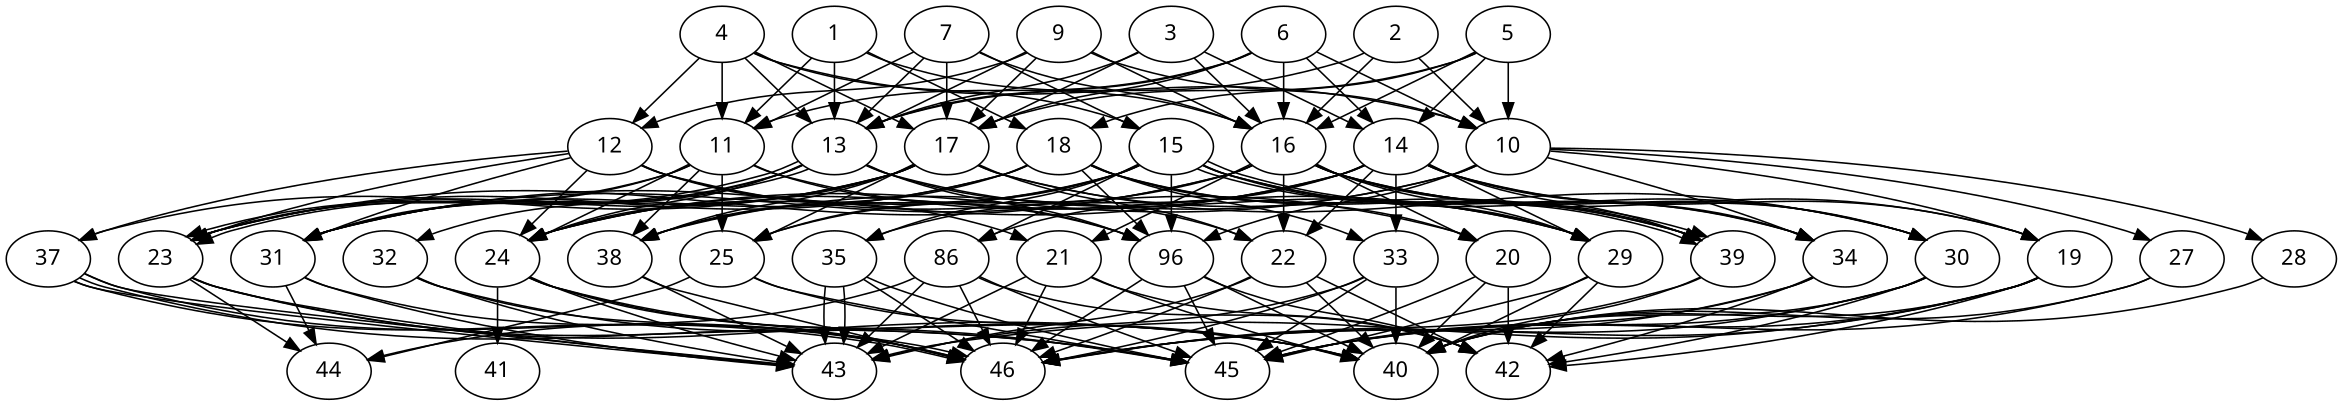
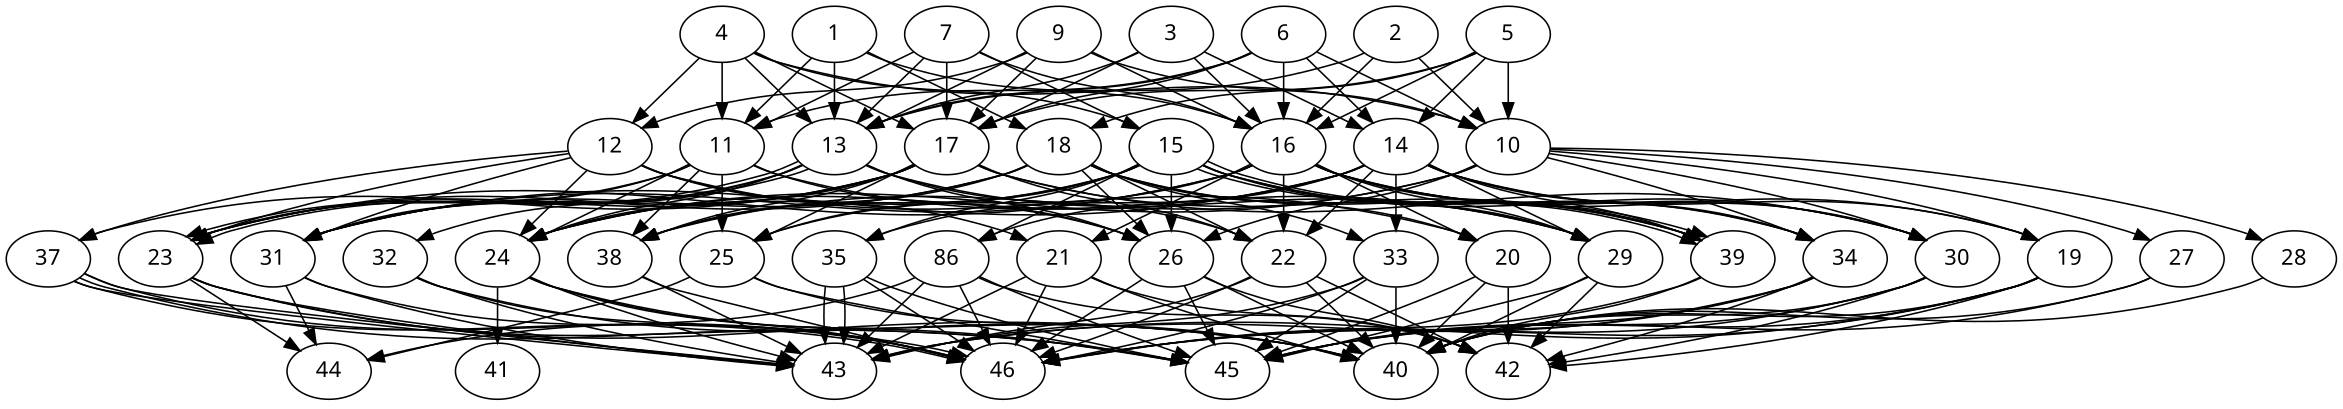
edge "10" -> "30": added
edge "18" -> "22": added
node "96": label "96" -> "26"
edge "34" -> "43": added
